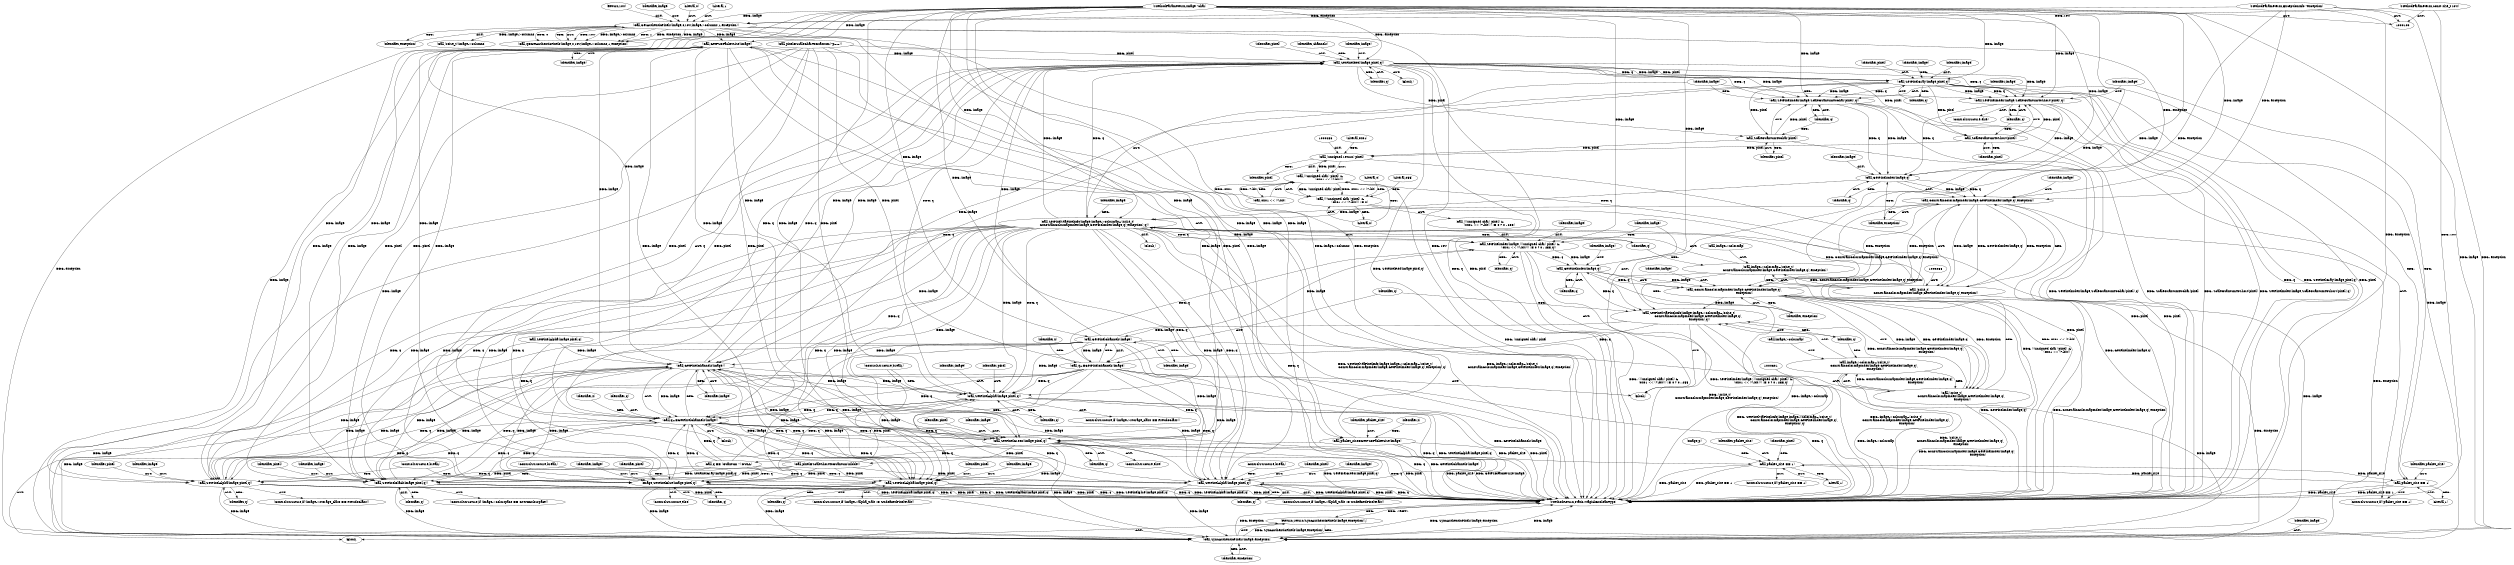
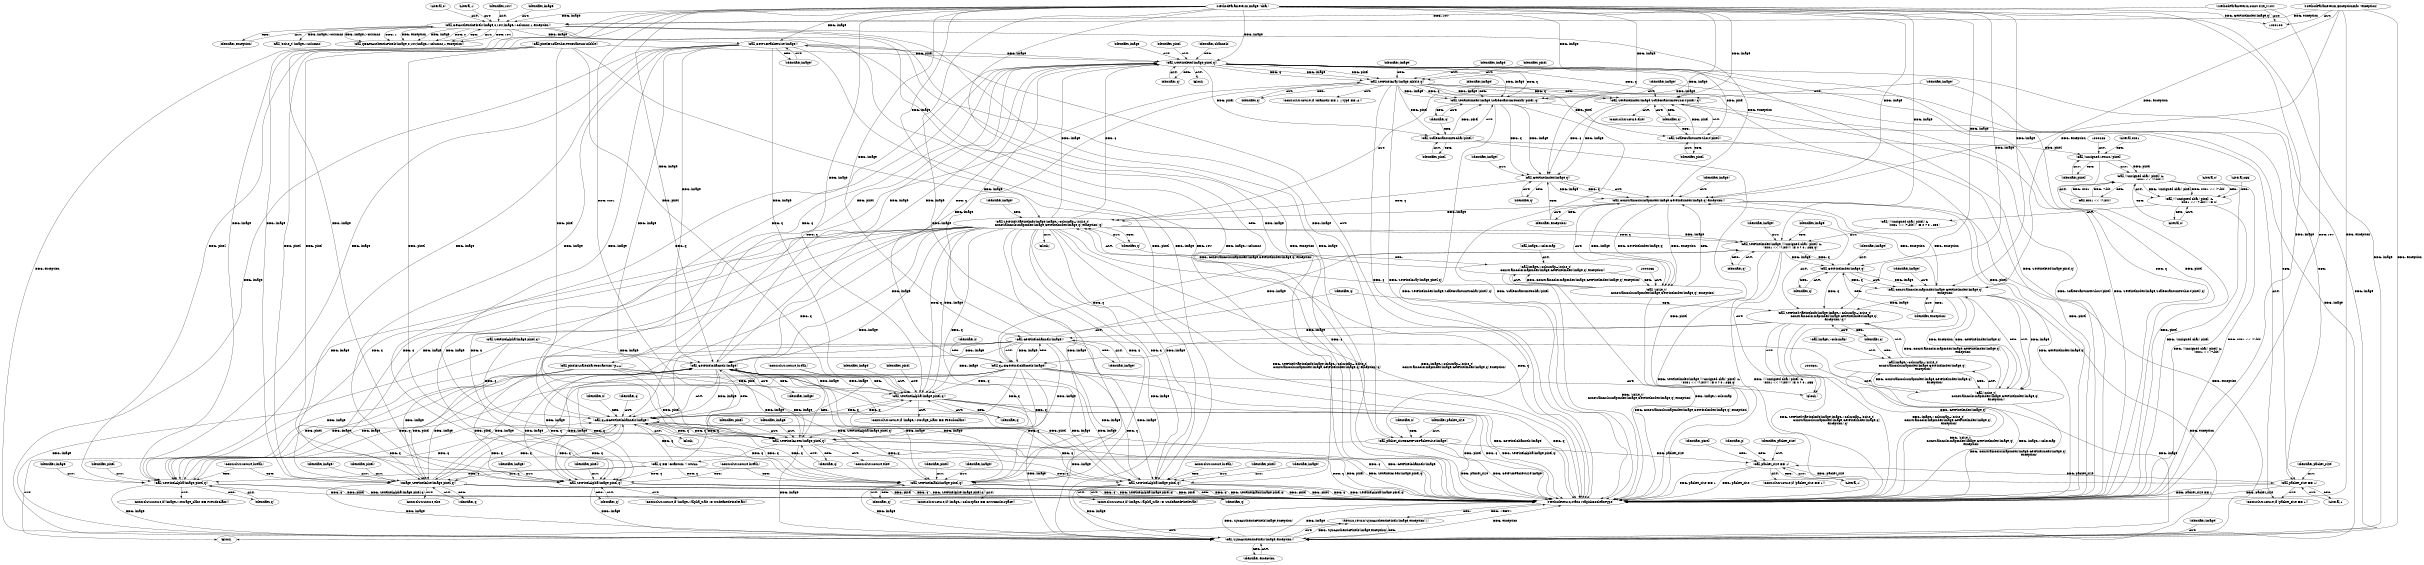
node "(Return,row)": label "(Return,row)" -> "(Identifier,row)"
edge "(MethodParameterIn,Image *char)" -> "1000100": label "AST: " -> "DDG: GetPixelIndex(image,q)"
edge "(MethodParameterIn,Image *char)" -> "(Call,SetPixelRed(image,pixel,q))": label "DDG: exception" -> "DDG: image"
edge "(Call,pixel=ScaleCharToQuantum(*p++))" -> "(Call,SetPixelRed(image,pixel,q))": reversed
edge "(MethodParameterIn,Image *char)" -> "(MethodReturn,static MagickBooleanType)": added, label "DDG: image"
node "(Call,SetPixelGray(image,pixel,q))": label "(Call,SetPixelGray(image,pixel,q))" -> "(Call,SetPixelGray(image,nibble,q))"
node "(ControlStructure,if (channels == 1 || type == -2))": added
edge "(Call,ScaleQuantumToShort(pixel))" -> "(Call,(unsigned return) pixel)": removed, label "DDG: pixel"
edge "(MethodParameterIn,Image *char)" -> "(Call,SetPixelGreen(image,pixel,q))": label "DDG: image" -> "DDG: 0x01"
edge "(Call,packet_size=GetPSDPacketSize(image))" -> "(Call,GetPSDPacketSize(image))": label "DDG: image" -> "CFG: "
edge "(Call,pixel=ScaleCharToQuantum(*p++))" -> "(Call,SetPixelBlack(image,pixel,q))": label "DDG: pixel" -> "DDG: SetPixelAlpha(image,pixel,q)"
edge "(Call,q == (Quantum *) NULL)" -> "(Call,SetPixelRed(image,pixel,q))": label "AST: q" -> "DDG: q"
node "(Image,p)": label "(Image,p)" -> "(Identifier,p)"
edge "(Call,SetPixelGreen(image,pixel,q))" -> "(Call,pixel=ScaleShortToQuantum(nibble))": reversed
edge "(Call,q == (Quantum *) NULL)" -> "(Call,SetPixelBlack(image,pixel,q))": label "DDG: SetPixelGray(image,pixel,q)" -> "DDG: q"
edge "(Call,q == (Quantum *) NULL)" -> "(Image,SetPixelBlue(image,pixel,q))": label "DDG: q" -> "AST: q"
